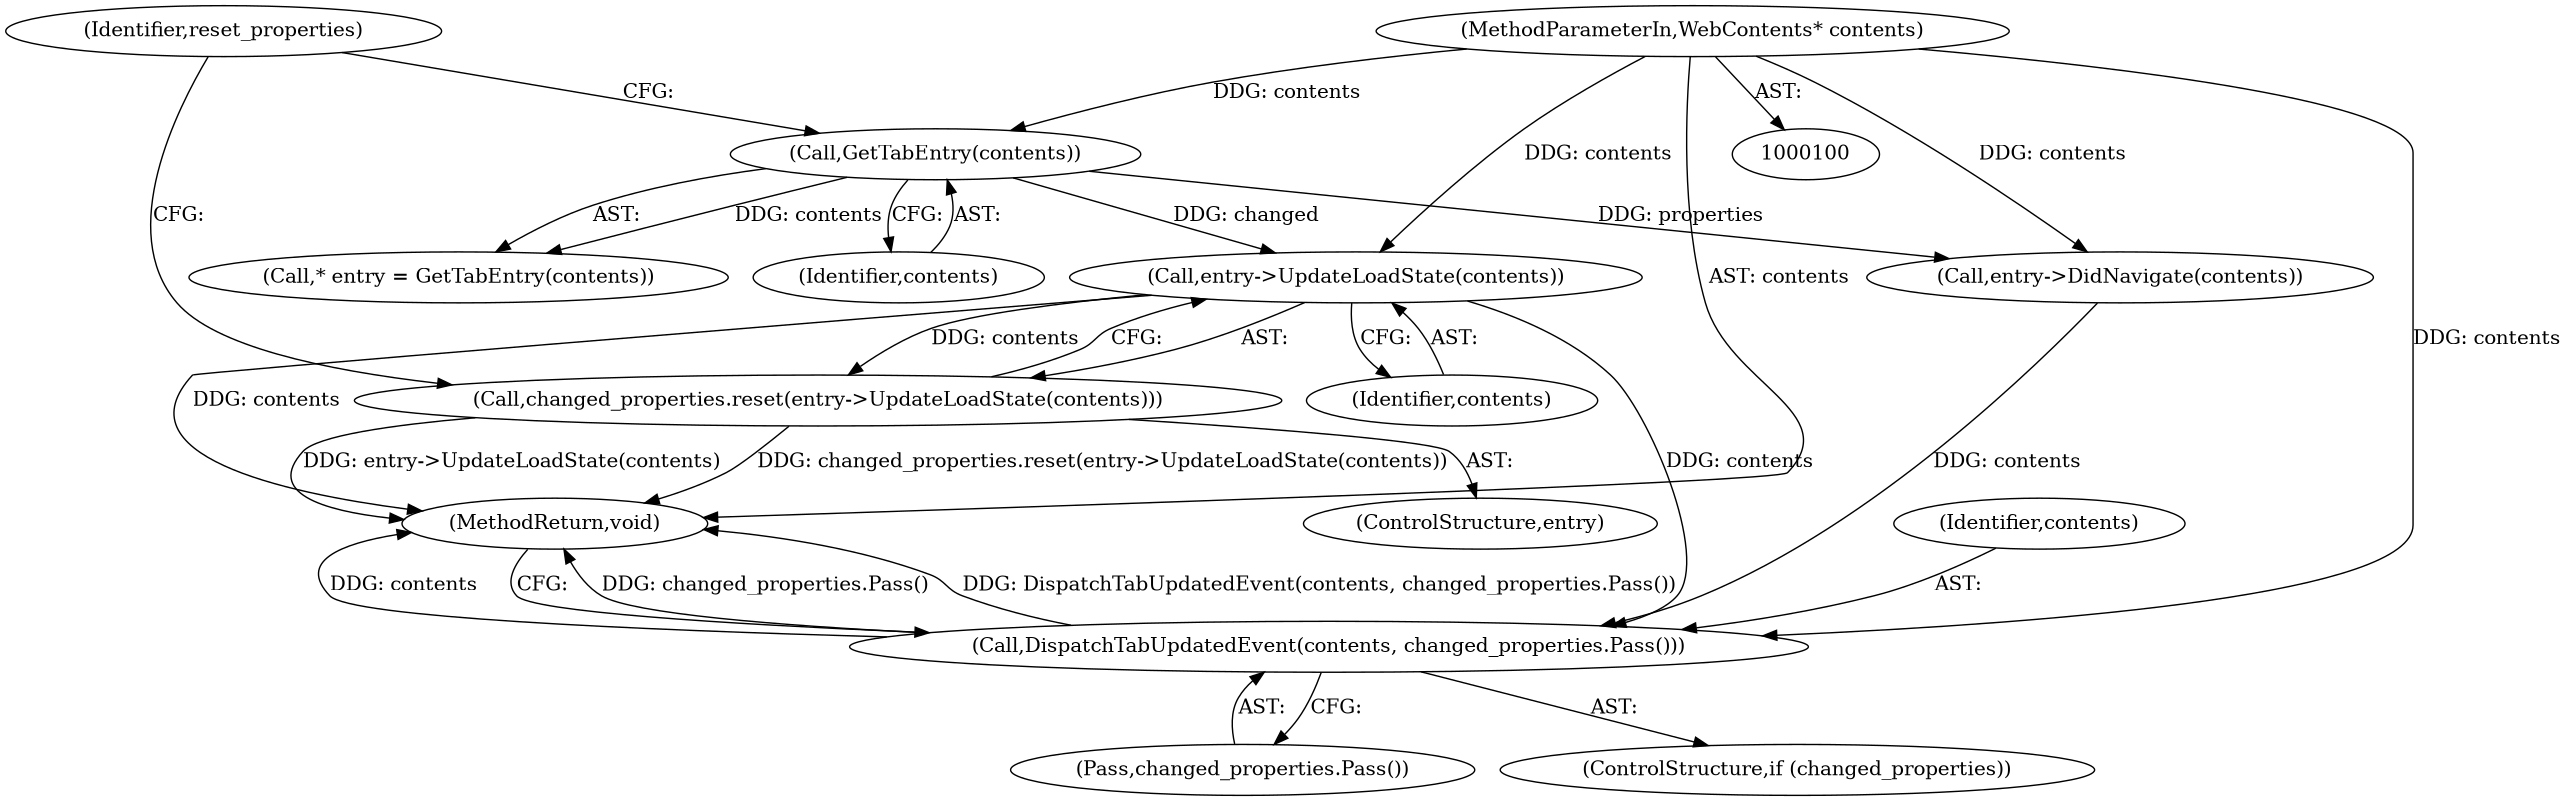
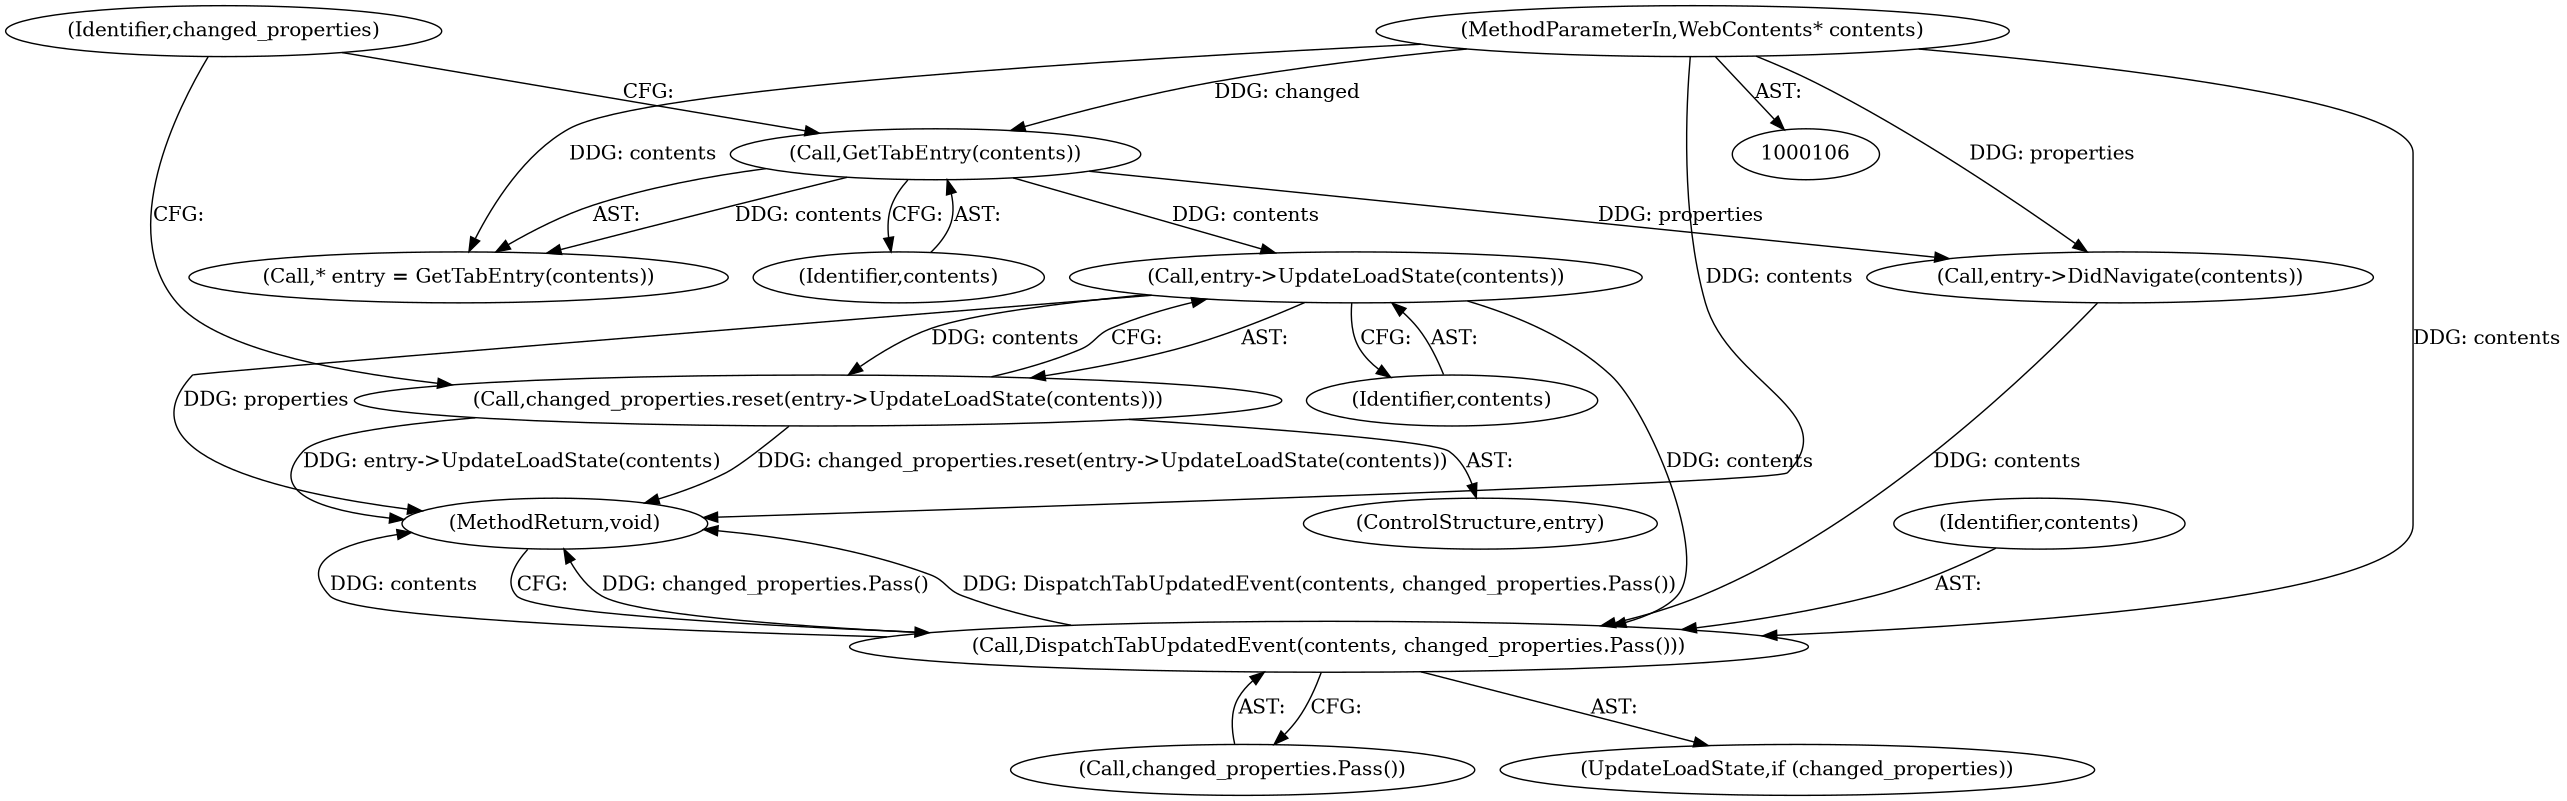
node "(Identifier,reset_properties)": label "(Identifier,reset_properties)" -> "(Identifier,changed_properties)"
edge "(MethodParameterIn,WebContents* contents)" -> "(Call,GetTabEntry(contents))": label "DDG: contents" -> "DDG: changed"
edge "(MethodParameterIn,WebContents* contents)" -> "(Call,entry->UpdateLoadState(contents))": now "(MethodParameterIn,WebContents* contents)" -> "(Call,* entry = GetTabEntry(contents))"
node "1000100": label "1000100" -> "1000106"
edge "(MethodParameterIn,WebContents* contents)" -> "(Call,entry->DidNavigate(contents))": label "DDG: contents" -> "DDG: properties"
edge "(Call,GetTabEntry(contents))" -> "(Call,entry->UpdateLoadState(contents))": label "DDG: changed" -> "DDG: contents"
edge "(MethodParameterIn,WebContents* contents)" -> "(MethodReturn,void)": label "AST: contents" -> "DDG: contents"
edge "(Call,entry->UpdateLoadState(contents))" -> "(MethodReturn,void)": label "DDG: contents" -> "DDG: properties"
node "(Pass,changed_properties.Pass())": label "(Pass,changed_properties.Pass())" -> "(Call,changed_properties.Pass())"
node "(ControlStructure,if (changed_properties))": label "(ControlStructure,if (changed_properties))" -> "(UpdateLoadState,if (changed_properties))"
